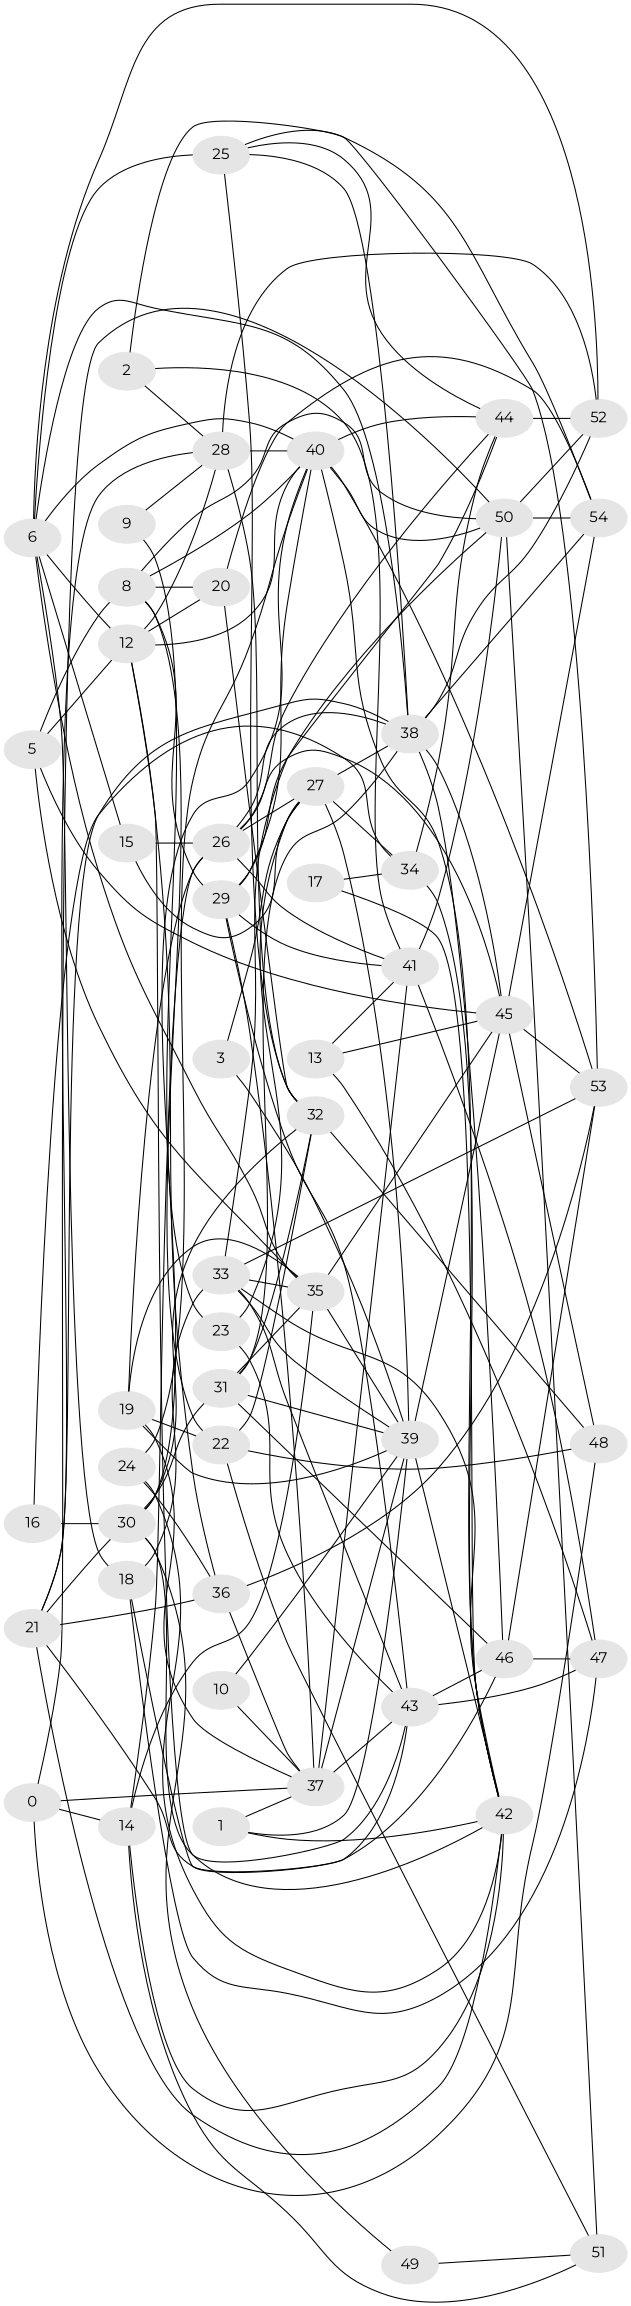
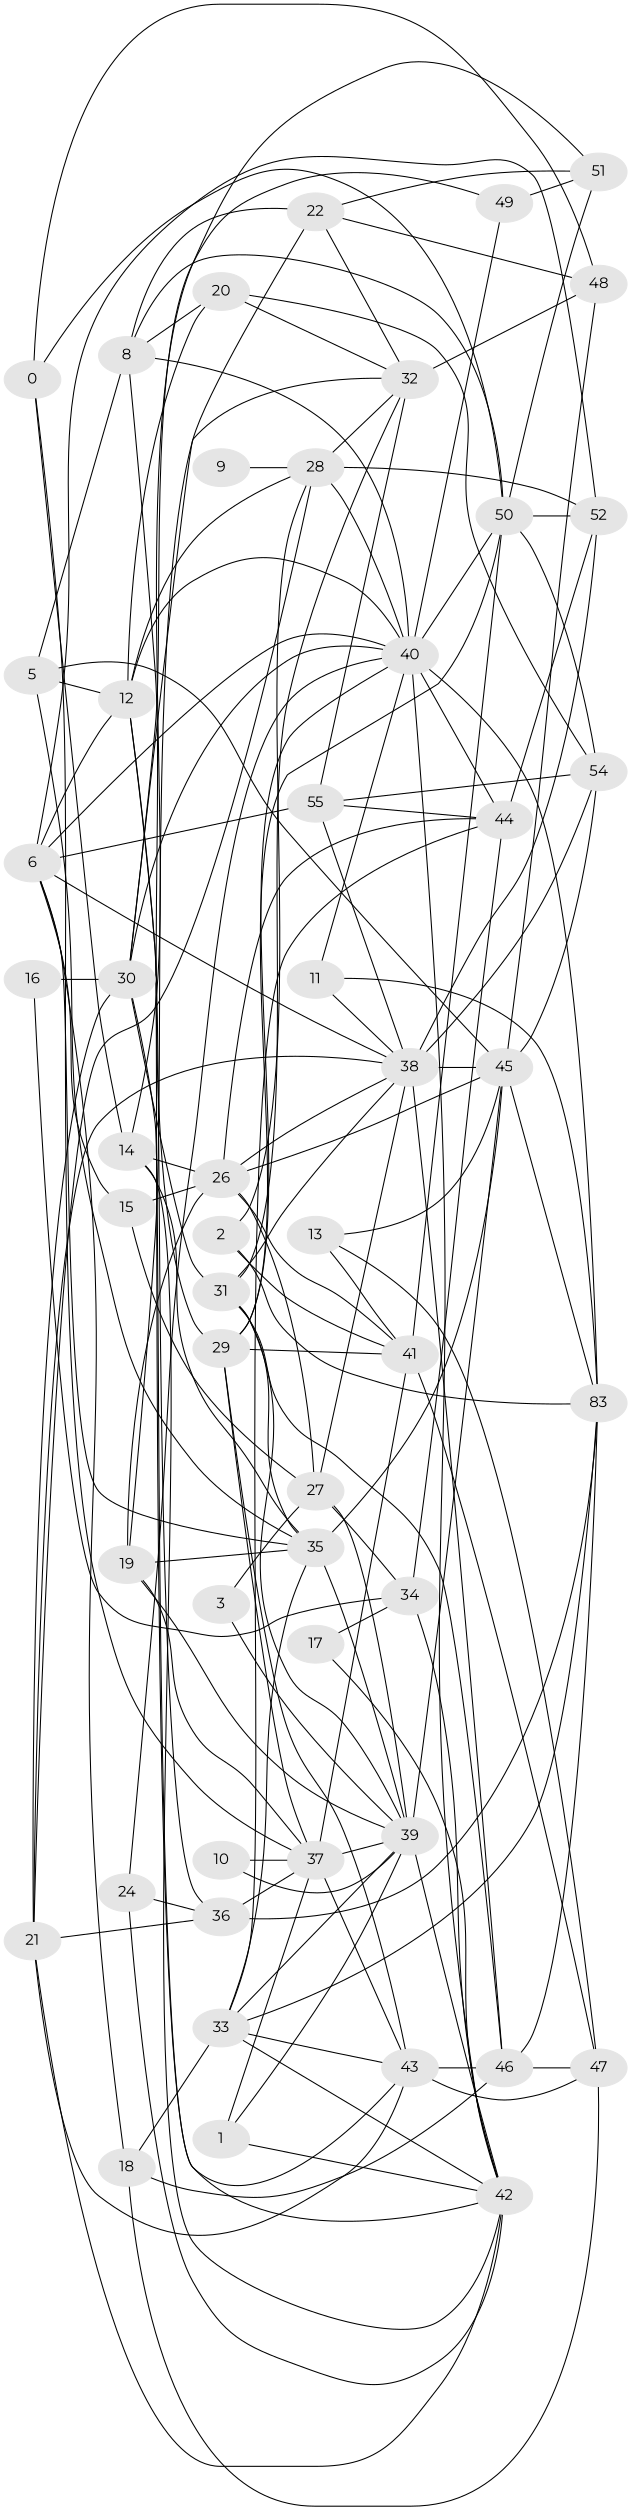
node "25": label "25" -> "55"
edge "49" -- "40": added
node "11": added
node "53": label "53" -> "83"
node "23": removed
